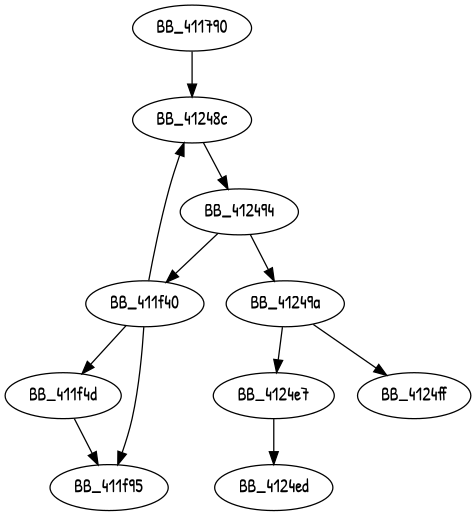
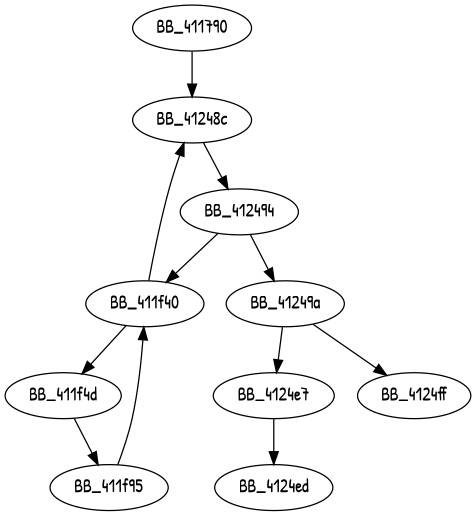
edge "BB_411f40" -> "BB_411f95": reversed
